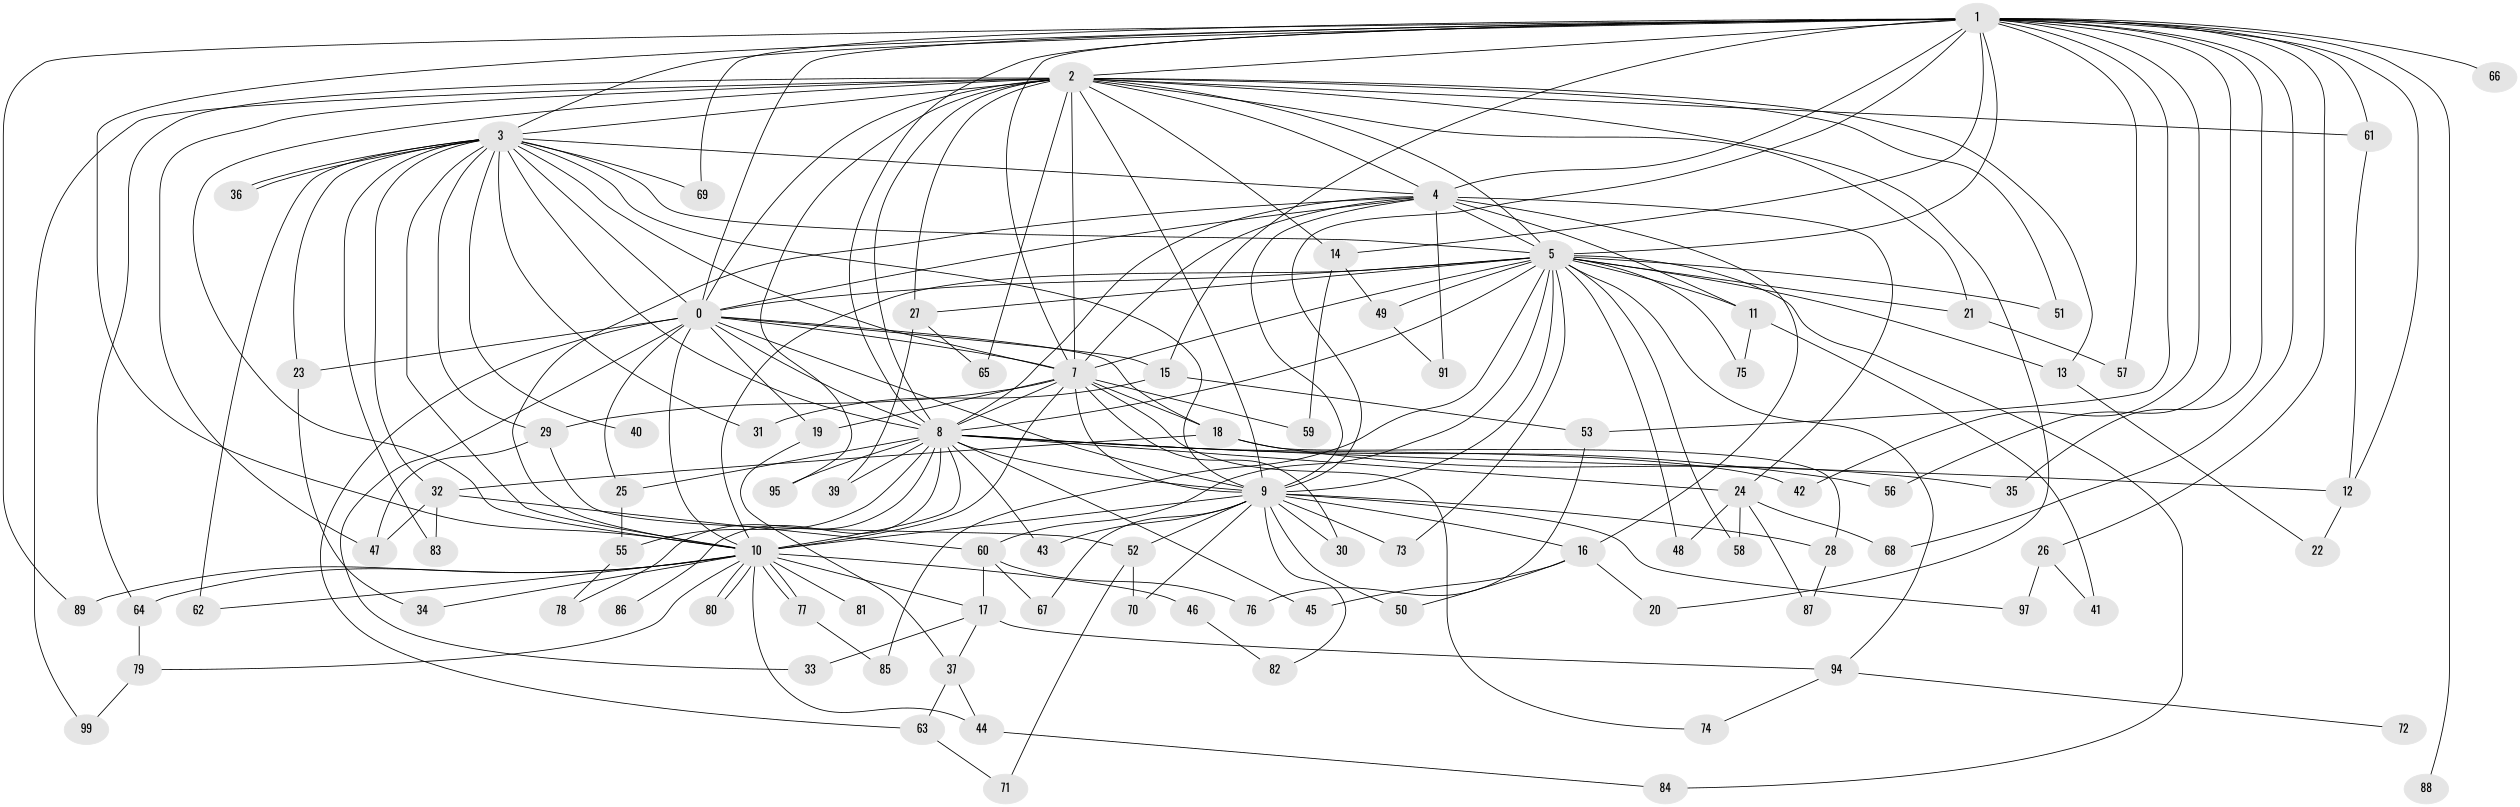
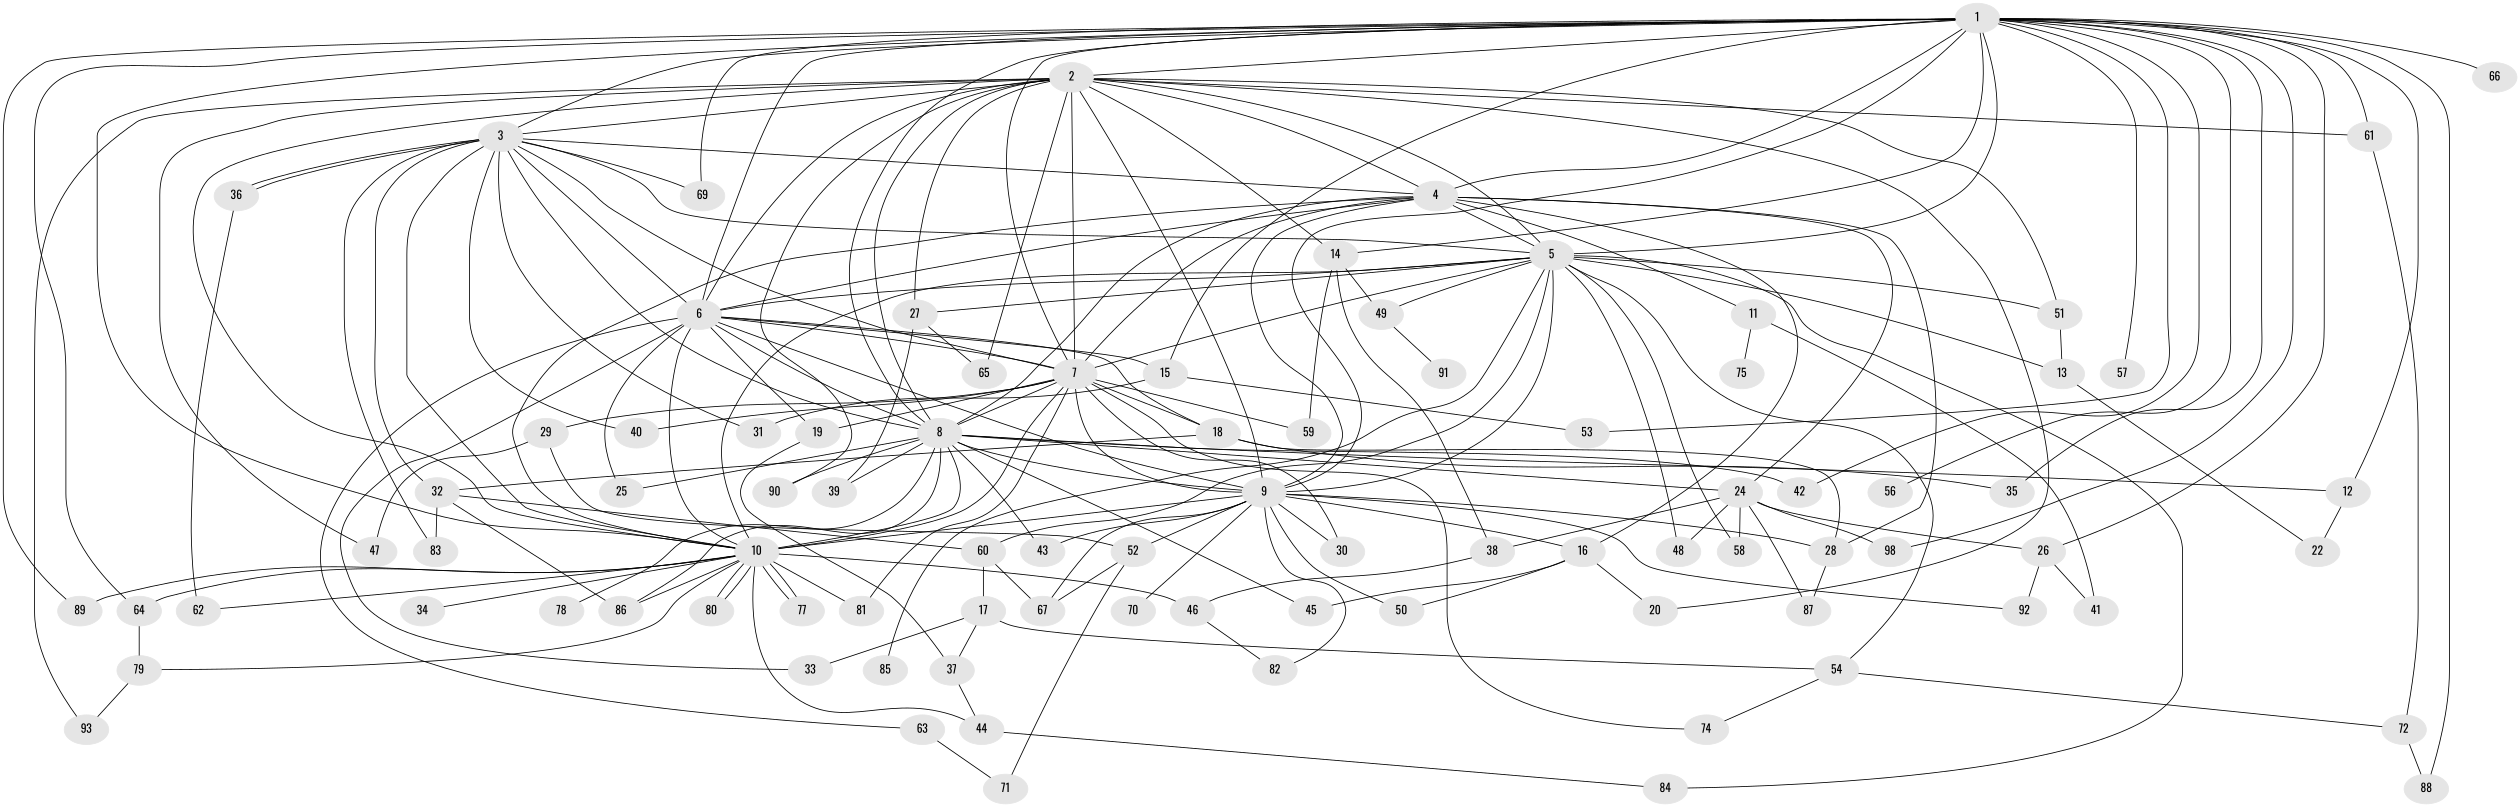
edge "2" -- "64": now "1" -- "64"
edge "2" -- "13": now "51" -- "13"
edge "3" -- "9": removed
edge "4" -- "91": now "4" -- "28"
edge "5" -- "11": removed
edge "5" -- "75": removed
edge "3" -- "62": now "36" -- "62"
edge "3" -- "29": removed
edge "61" -- "12": now "61" -- "72"
node "0": label "0" -> "6"
node "21": removed
node "23": removed
edge "5" -- "8": removed
edge "7" -- "40": added
edge "8" -- "56": removed
node "95": label "95" -> "90"
edge "7" -- "81": added
edge "32" -- "47": now "32" -- "86"
edge "24" -- "26": added
node "55": removed
node "73": removed
node "38": added
node "68": label "68" -> "98"
edge "52" -- "70": now "52" -- "67"
edge "10" -- "17": now "10" -- "86"
node "76": removed
node "97": label "97" -> "92"
edge "77" -- "85": removed
node "94": label "94" -> "54"
edge "37" -- "63": removed
node "99": label "99" -> "93"
edge "72" -- "88": added
